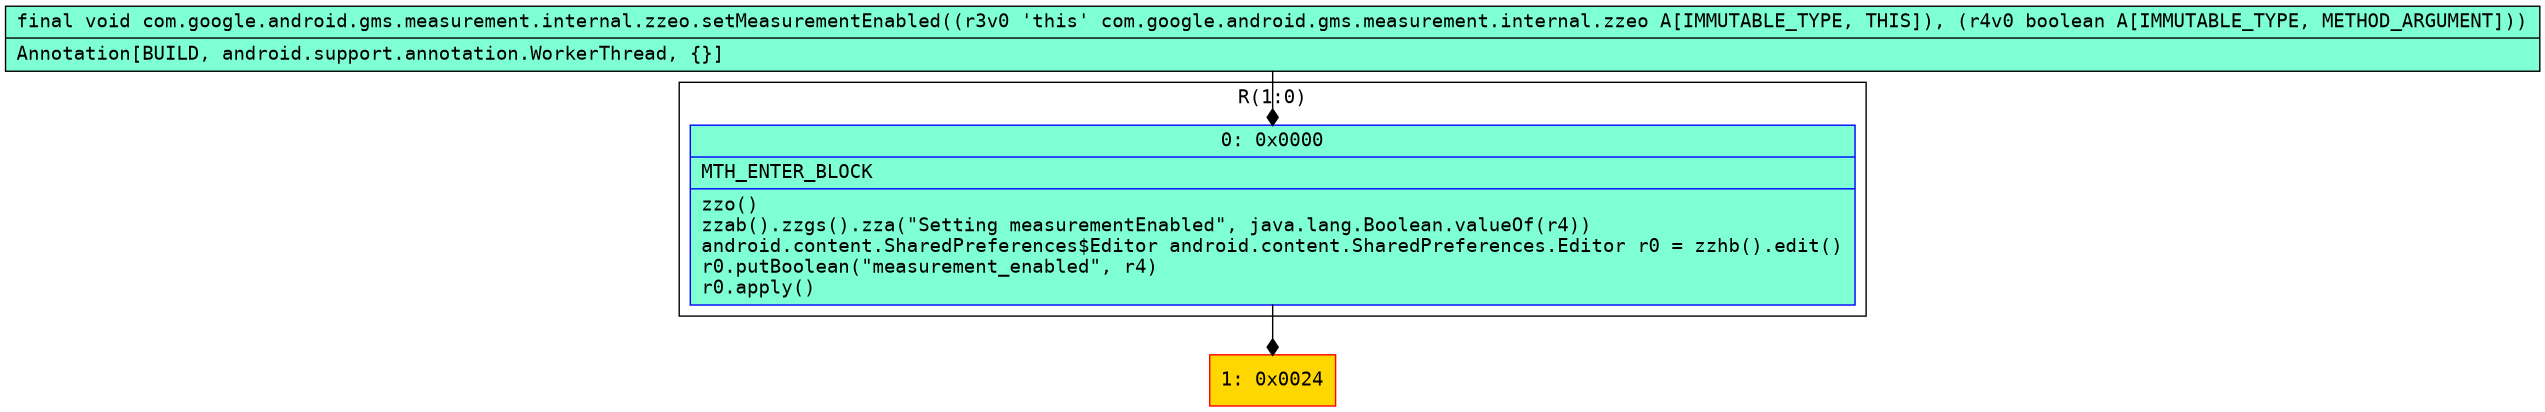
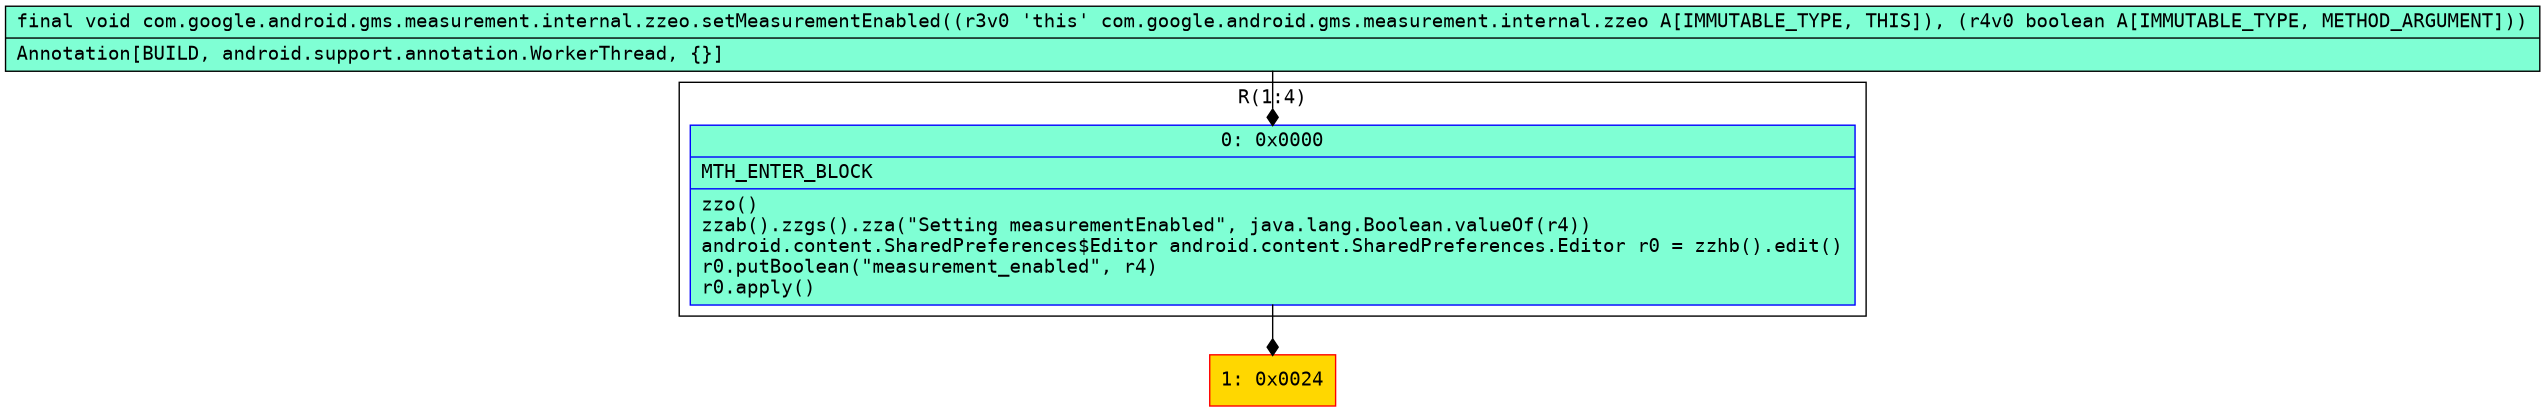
cluster "R(1:0)": label "R(1:0)" -> "R(1:4)"
